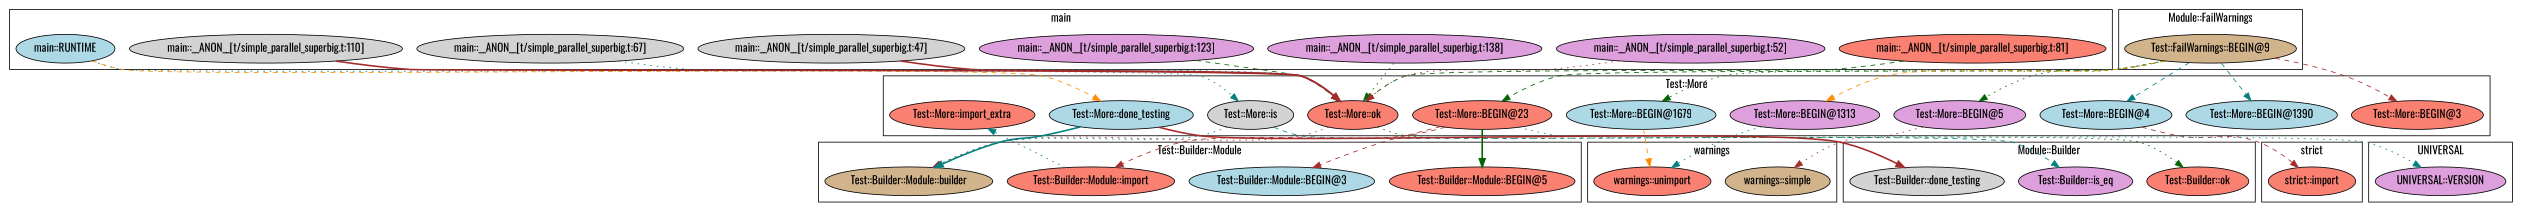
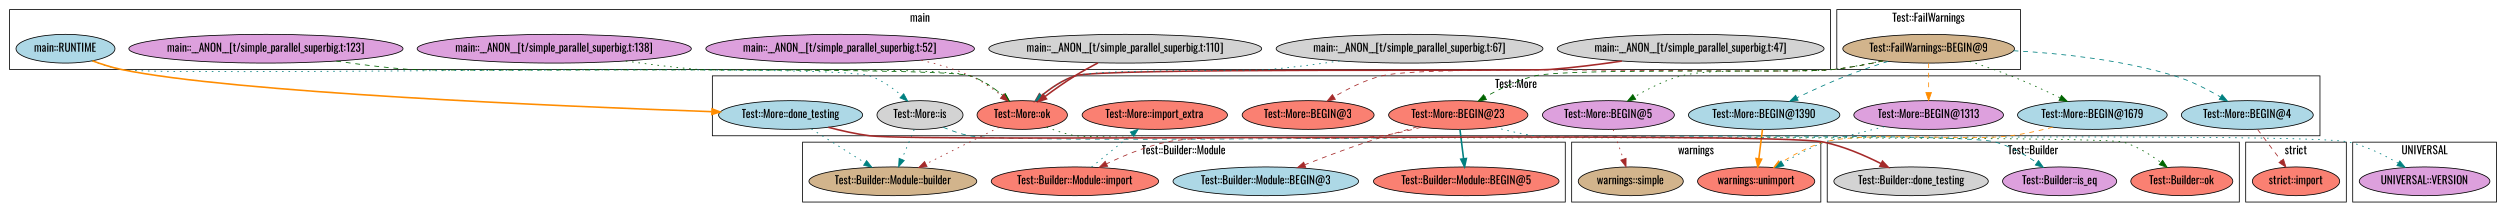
cluster "Module::FailWarnings": label "Module::FailWarnings" -> "Test::FailWarnings"
node "main::__ANON__[t/simple_parallel_superbig.t:81]": removed
edge "main::RUNTIME" -> "Test::More::done_testing": style dashed -> bold
edge "Test::More::done_testing" -> "Test::Builder::Module::builder": style bold -> dotted
edge "Test::More::BEGIN@23" -> "Test::Builder::Module::BEGIN@5": color darkgreen -> teal
edge "Test::More::BEGIN@1390" -> "warnings::unimport": added
cluster "Module::Builder": label "Module::Builder" -> "Test::Builder"
